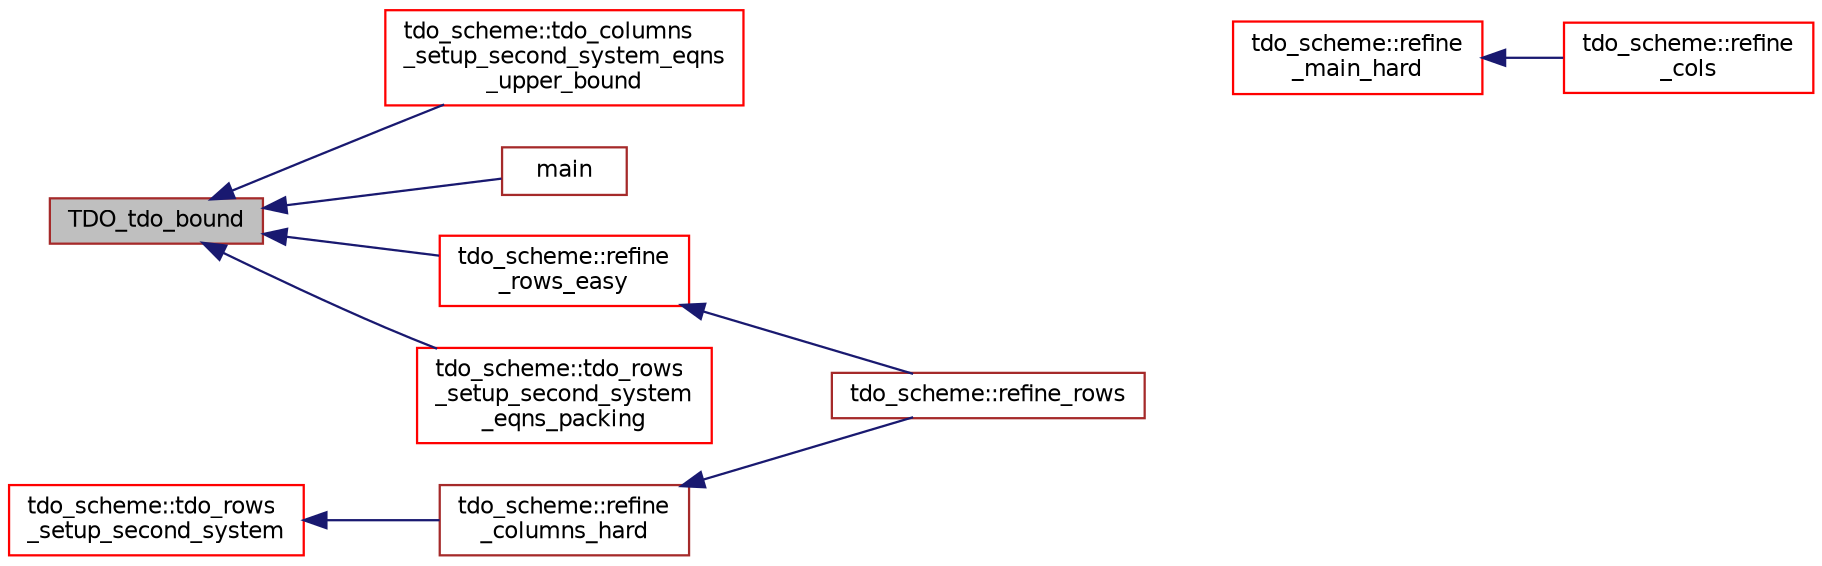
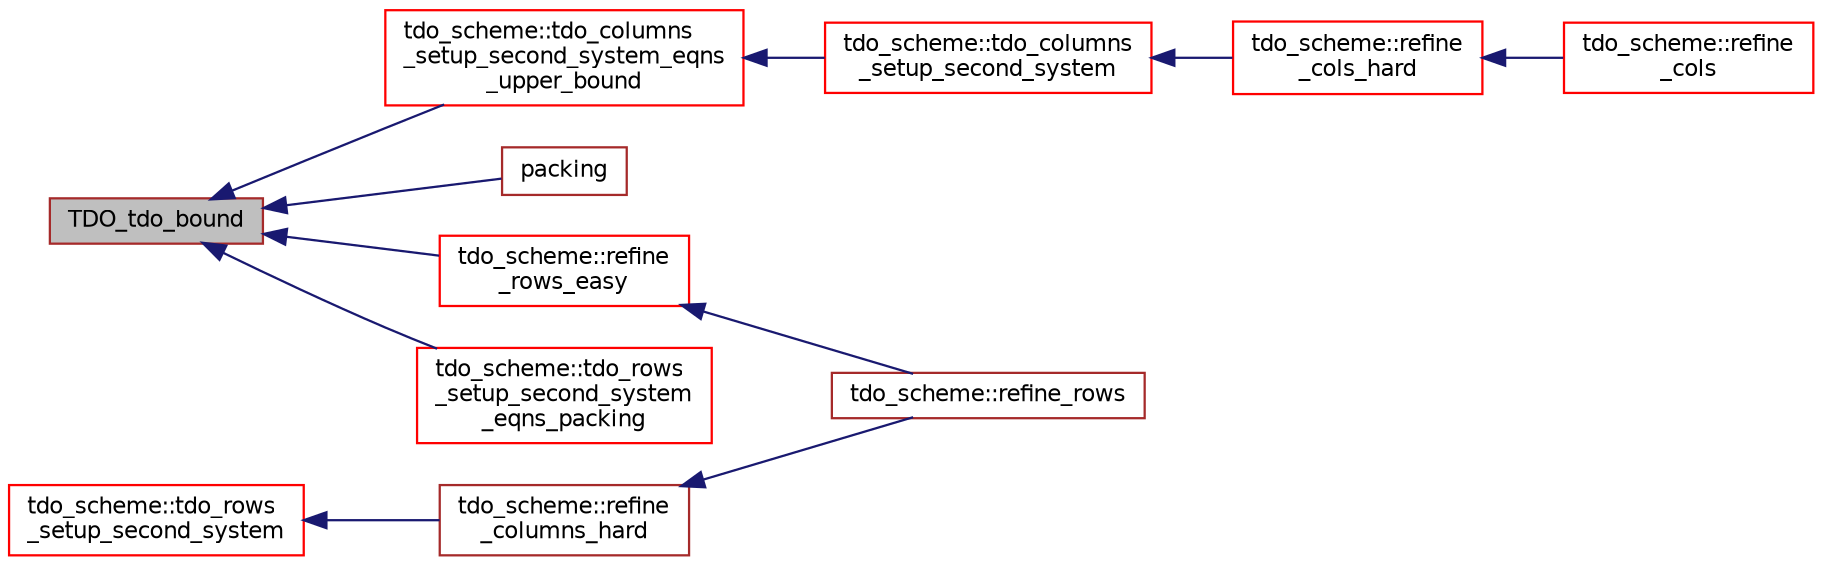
node "tdo_scheme::tdo_columns _setup_second_system": added
node "tdo_scheme::refine _main_hard": label "tdo_scheme::refine _main_hard" -> "tdo_scheme::refine _cols_hard"
node "main": label "main" -> "packing"
